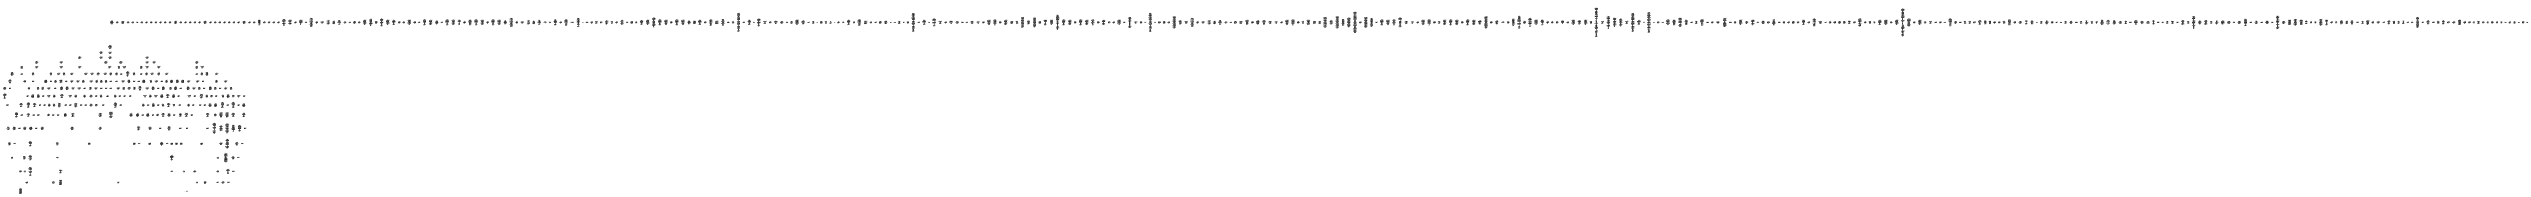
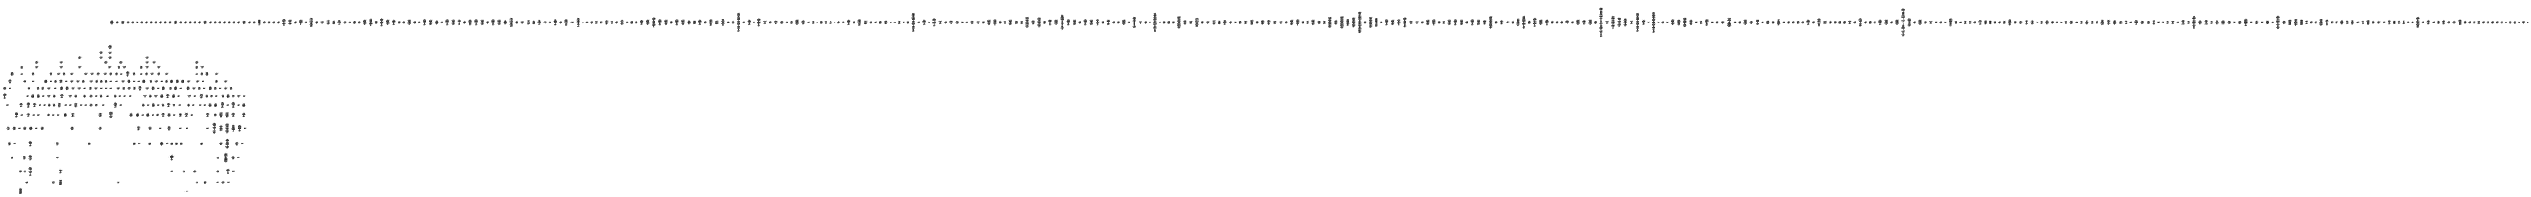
node "# 0x1194 JUMPDEST GT ISZERO PUSHX Data JUMPI": added
node "# 0x1fa9 JUMPDEST": removed
